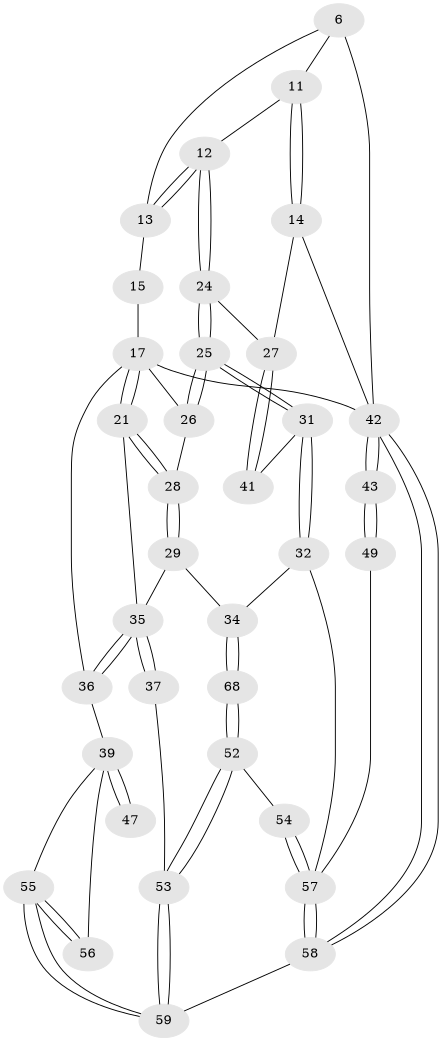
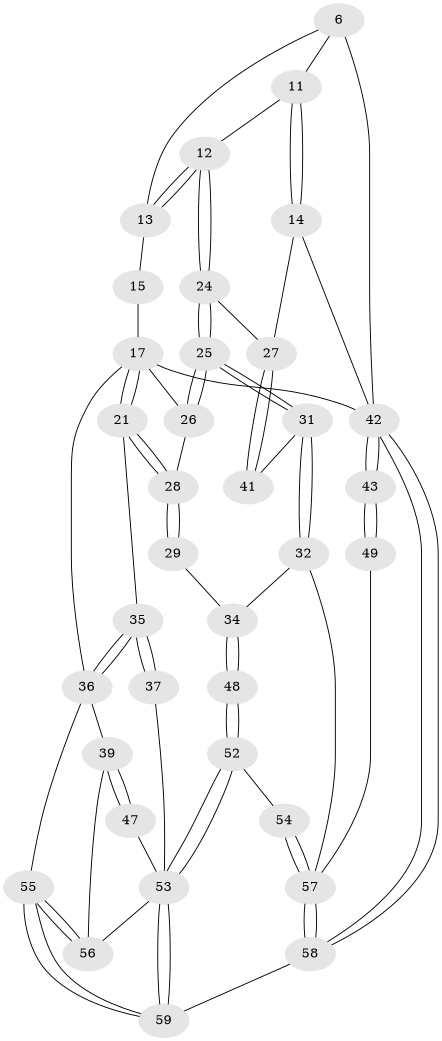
edge "29" -- "35": removed
node "68": label "68" -> "48"
edge "39" -- "55": now "36" -- "55"
edge "47" -- "53": added
edge "53" -- "56": added
